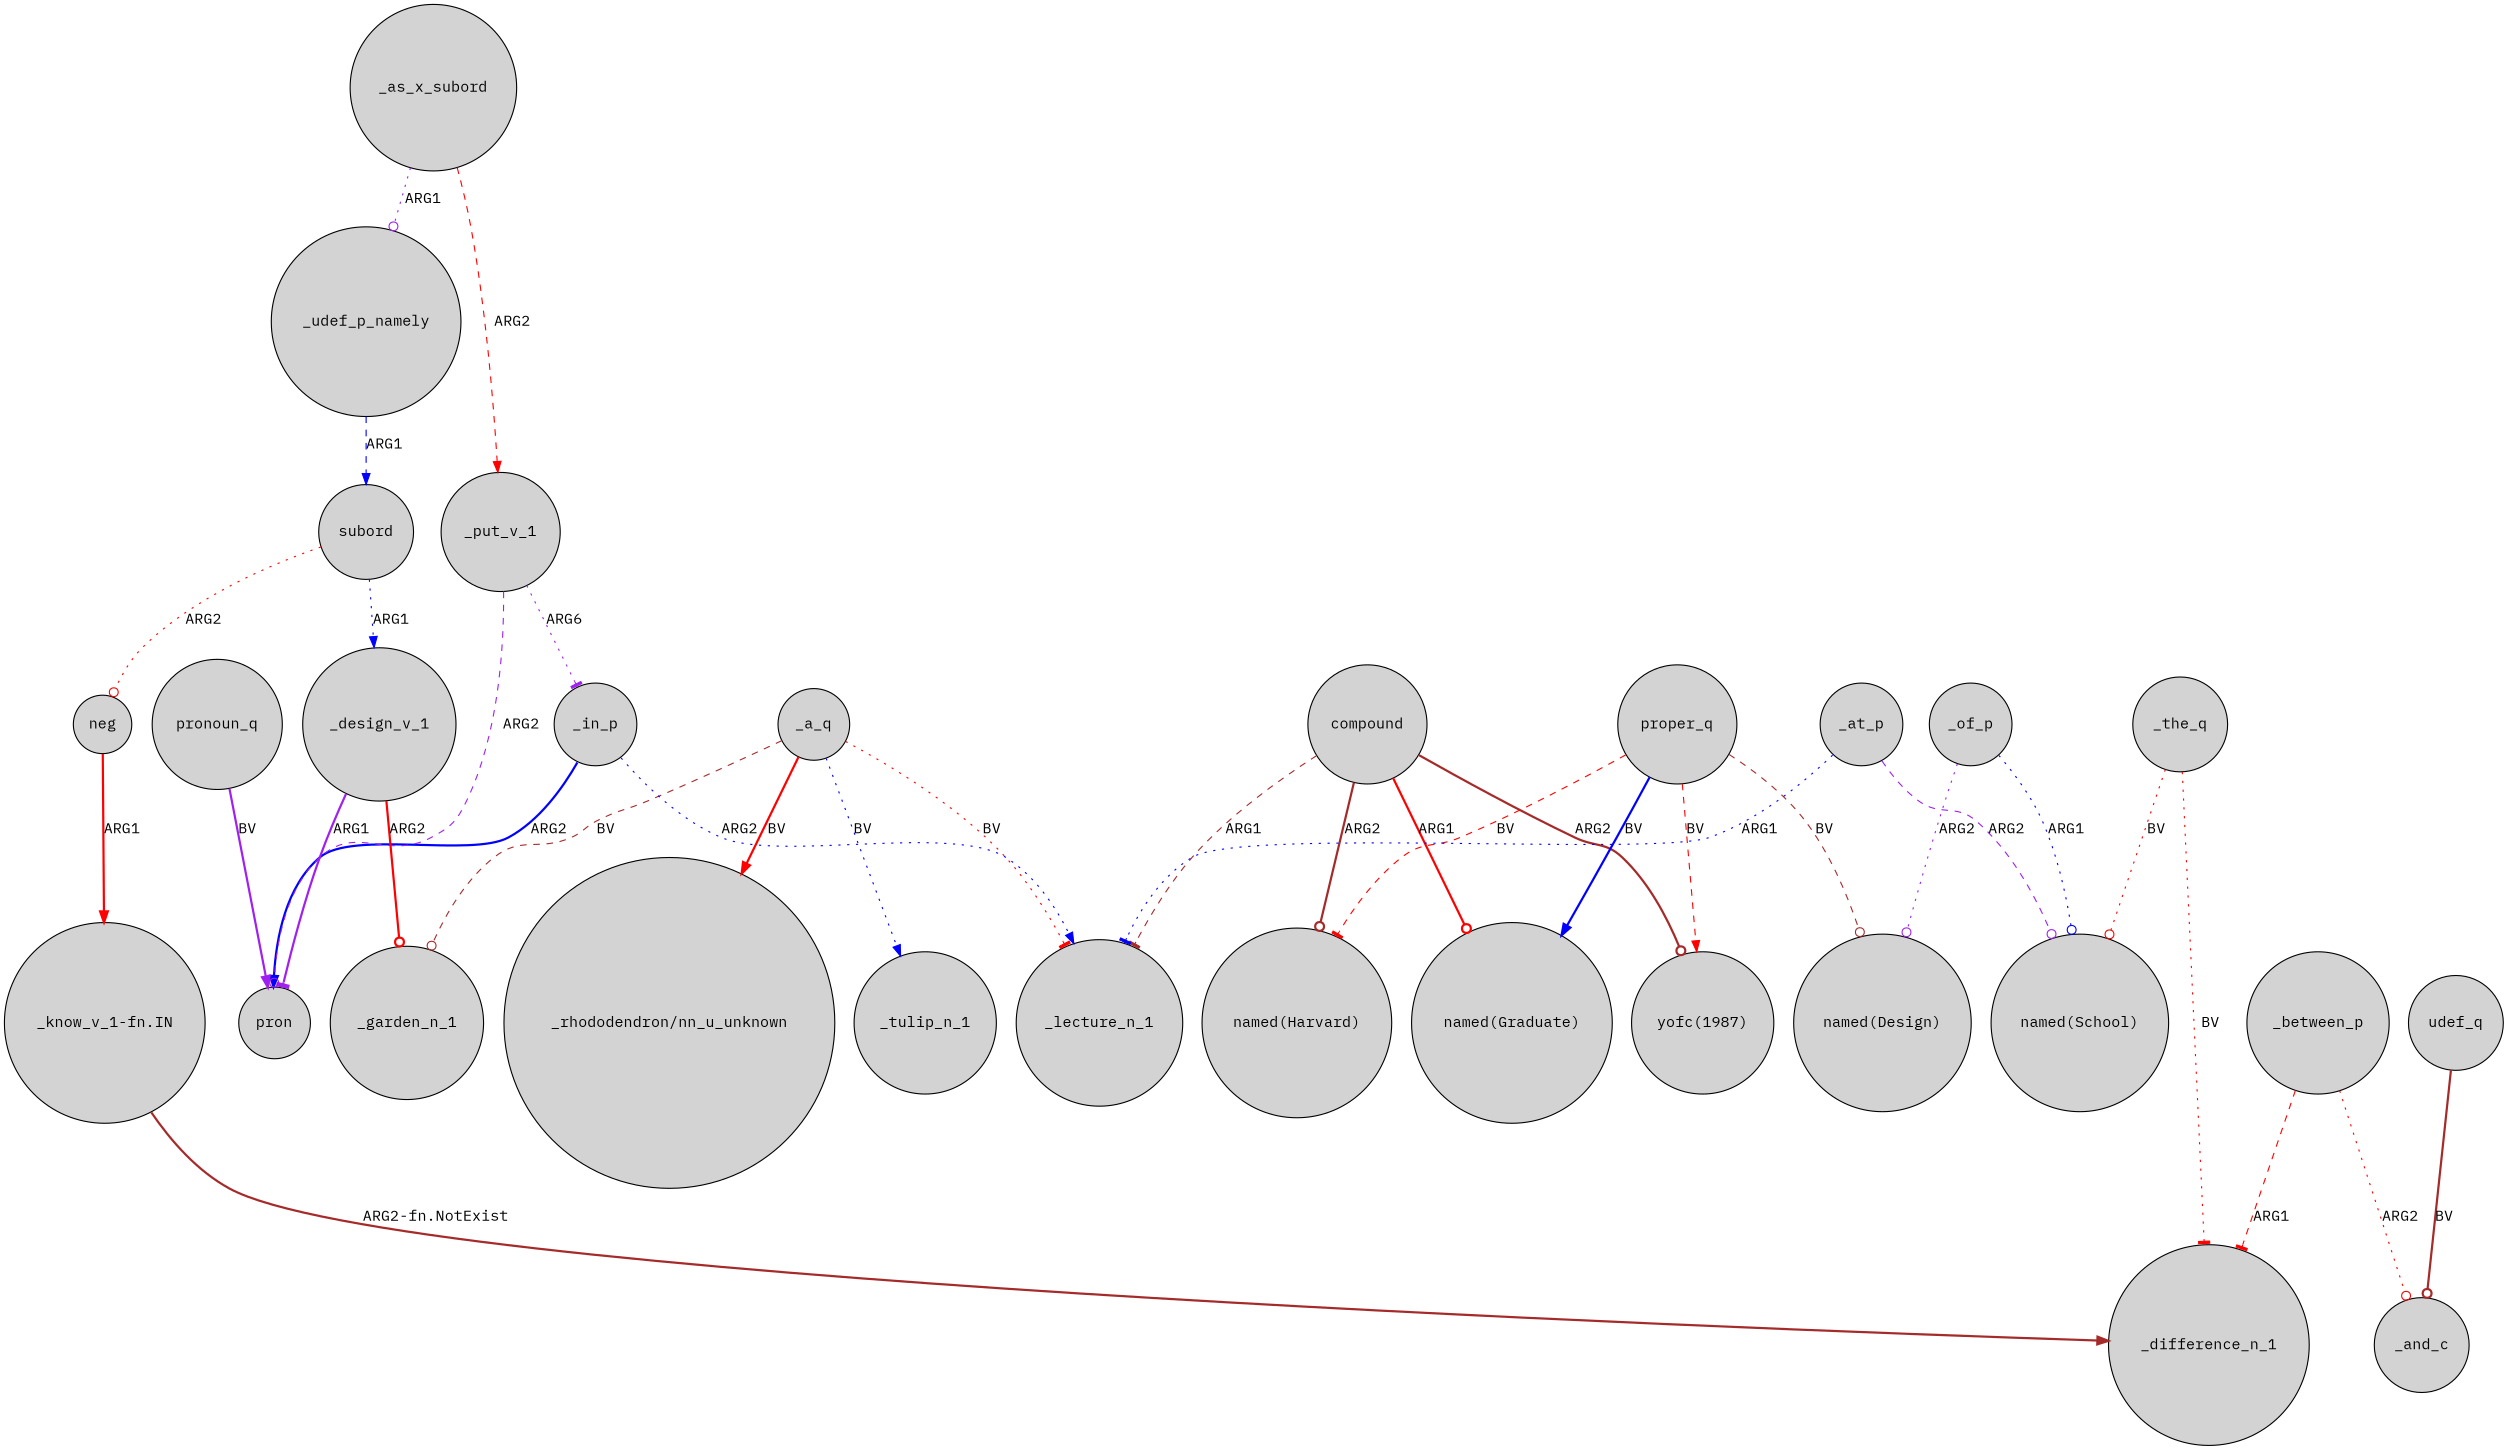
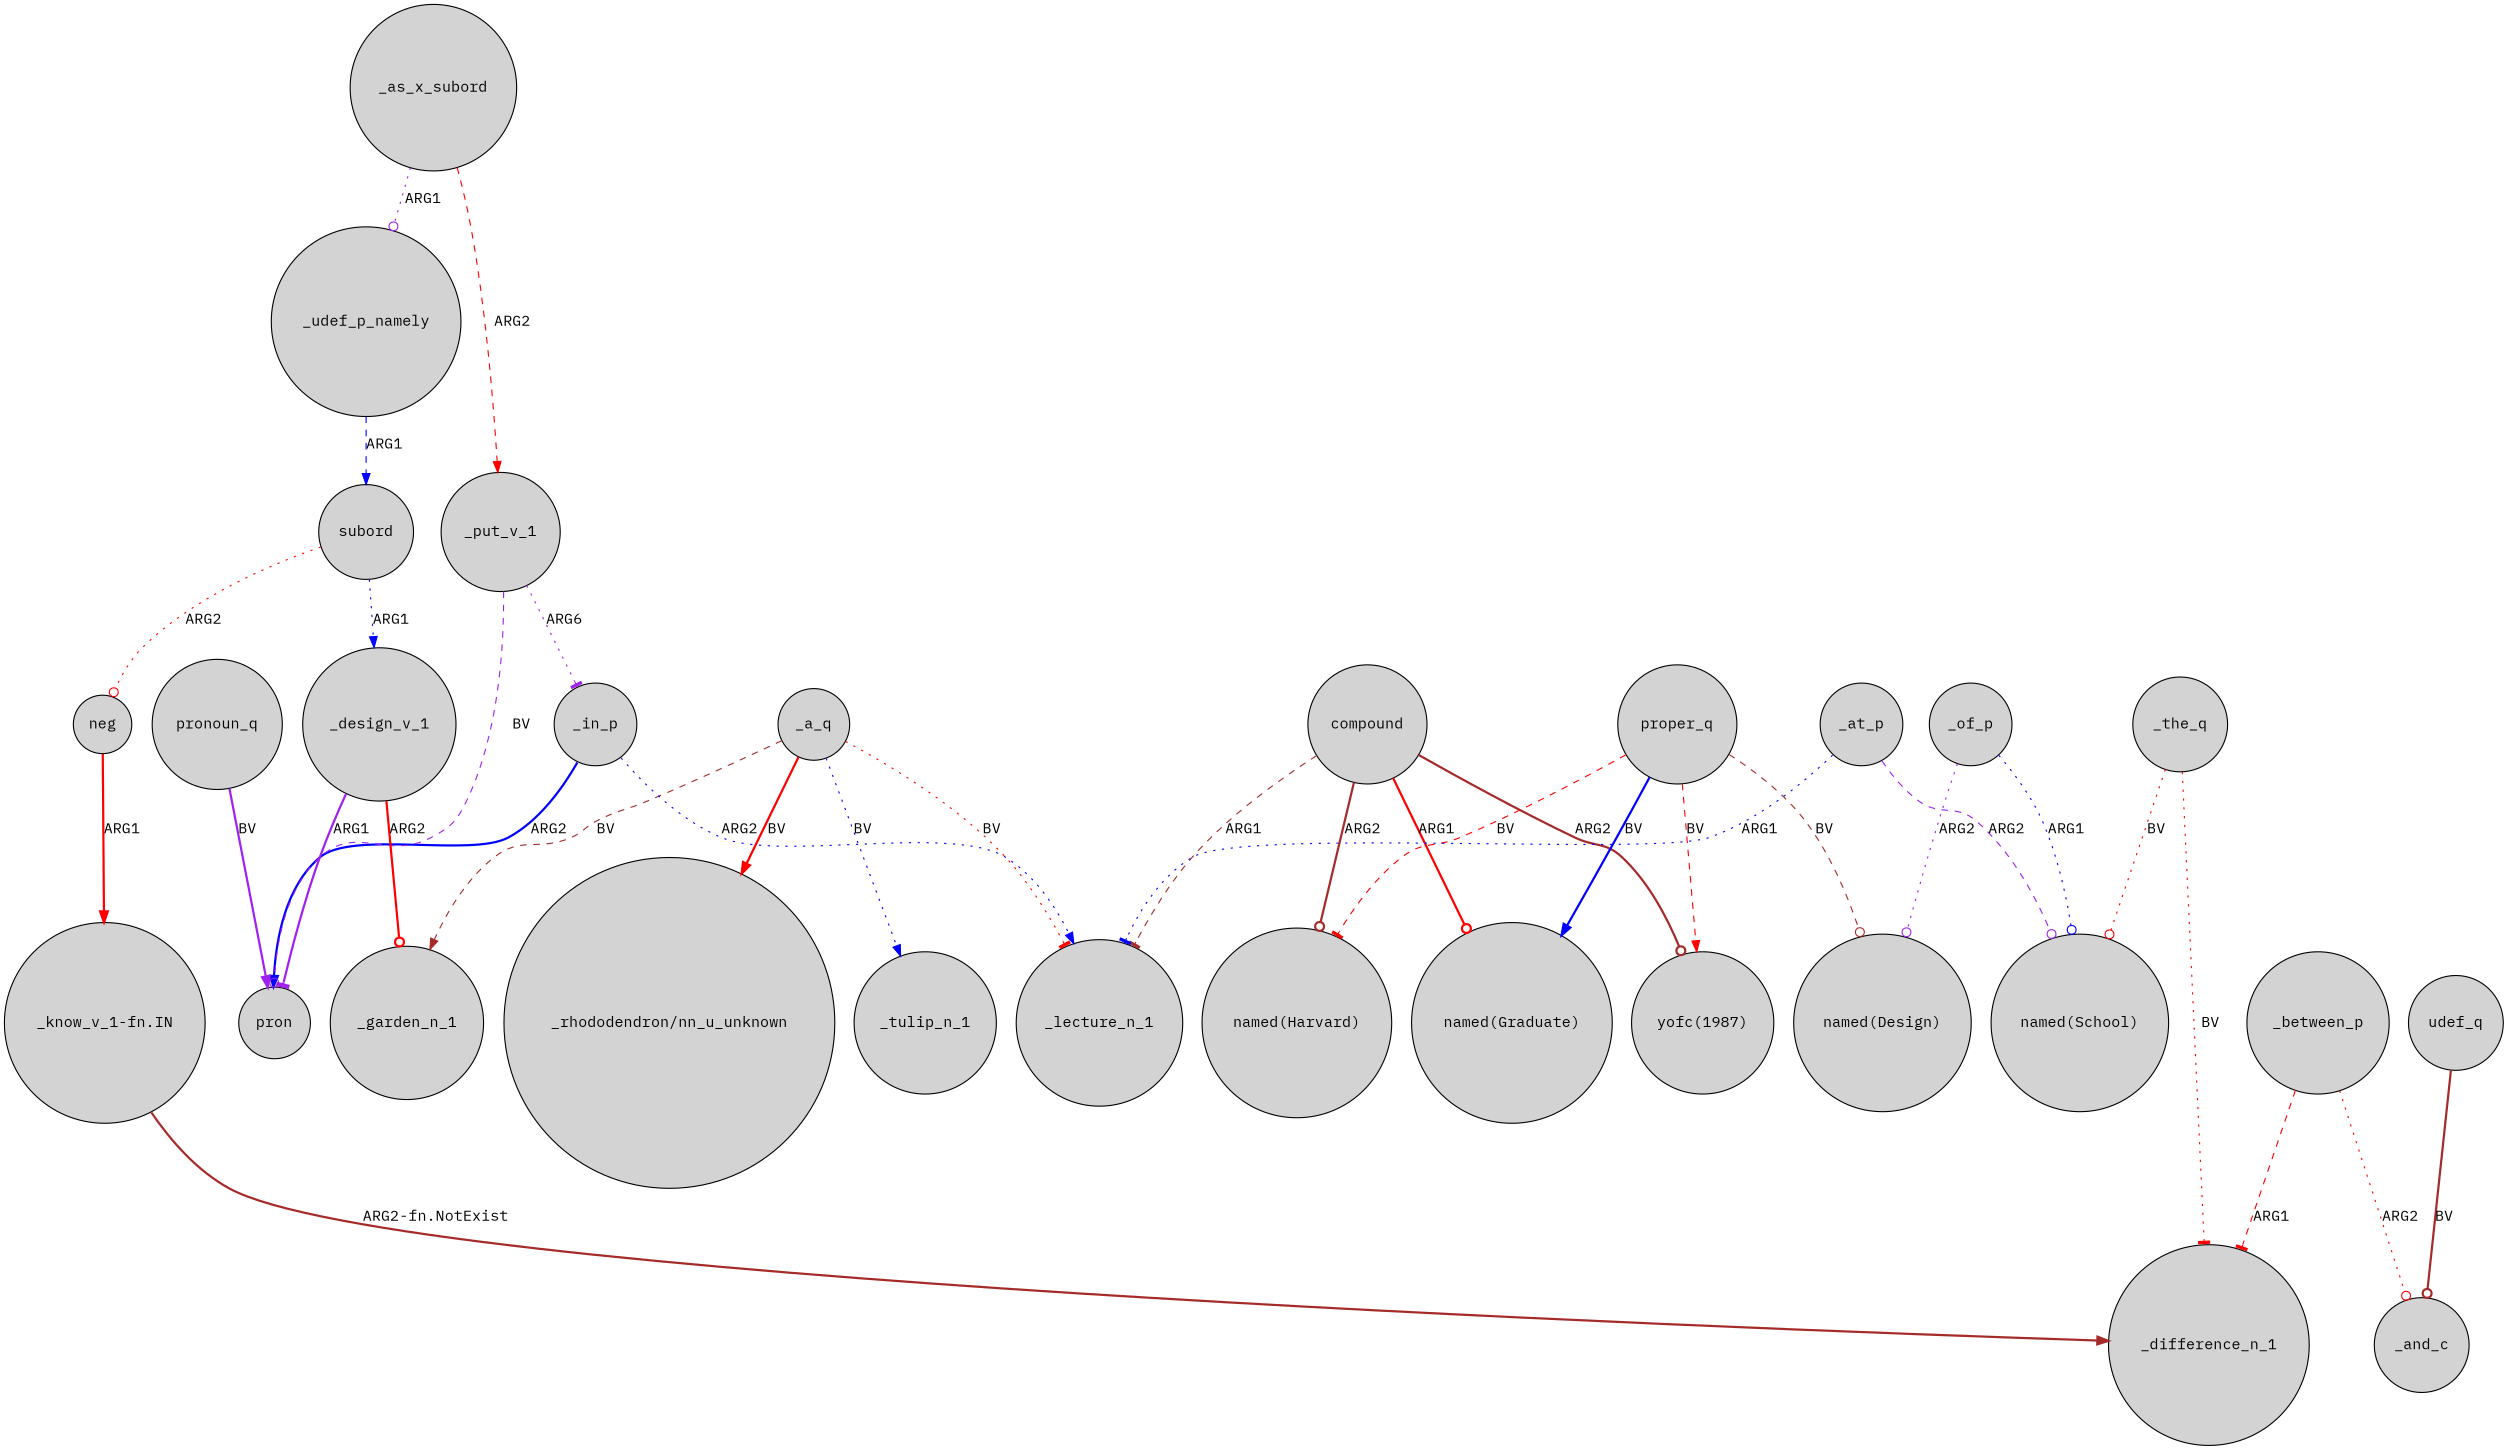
edge "_put_v_1" -> "pron": label "ARG2" -> "BV"
edge "_a_q" -> "_garden_n_1": arrowhead odot -> normal
